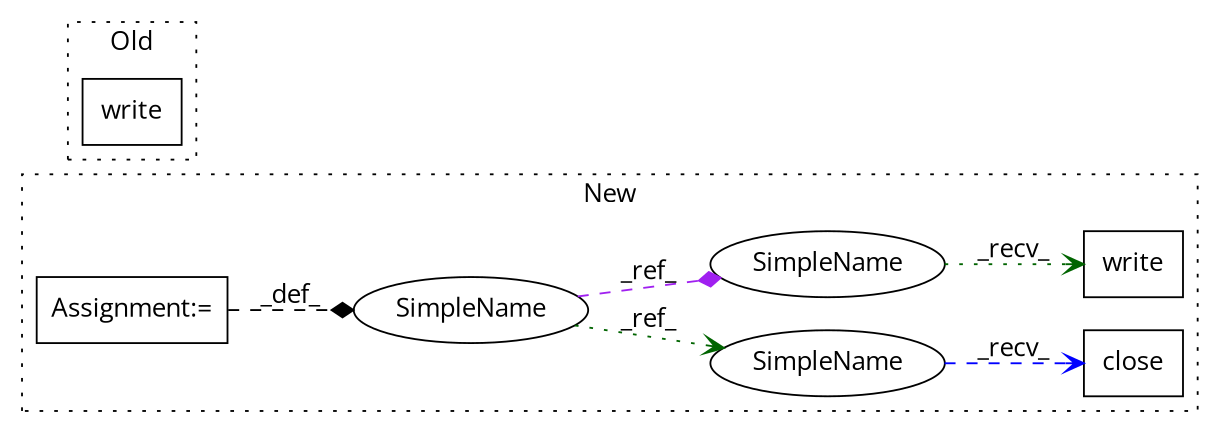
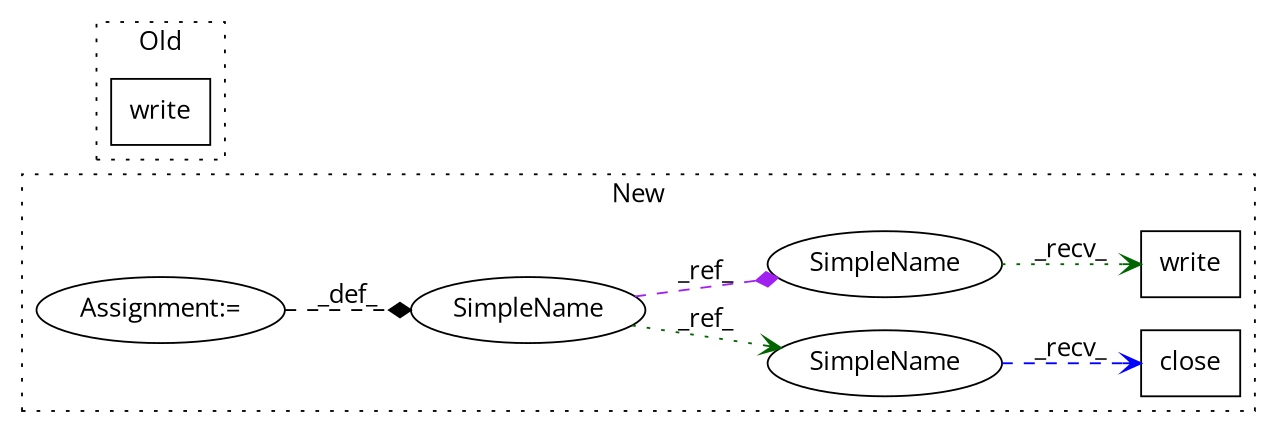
node "Assignment:=": shape box -> ellipse
